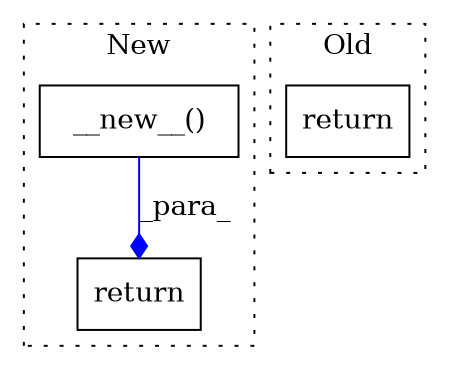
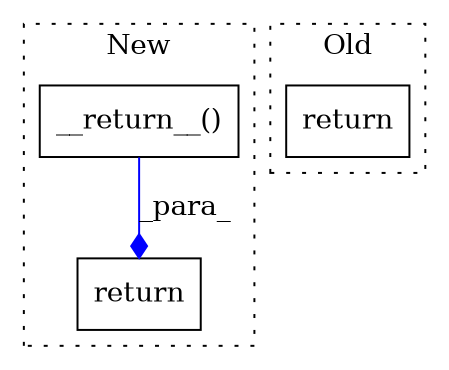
node "__new__()": label "__new__()" -> "__return__()"
